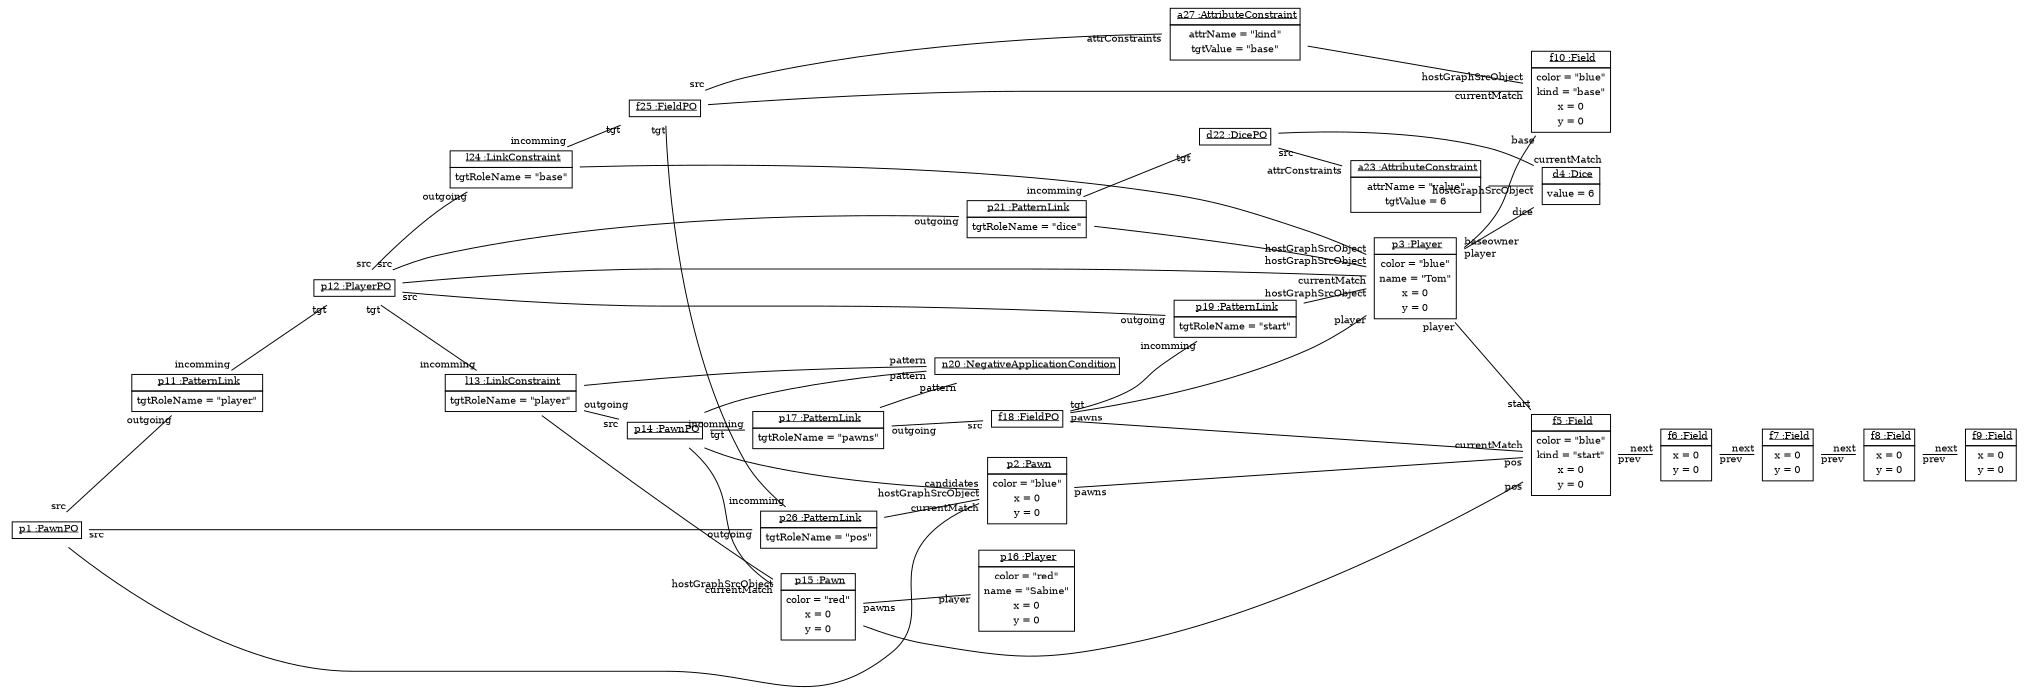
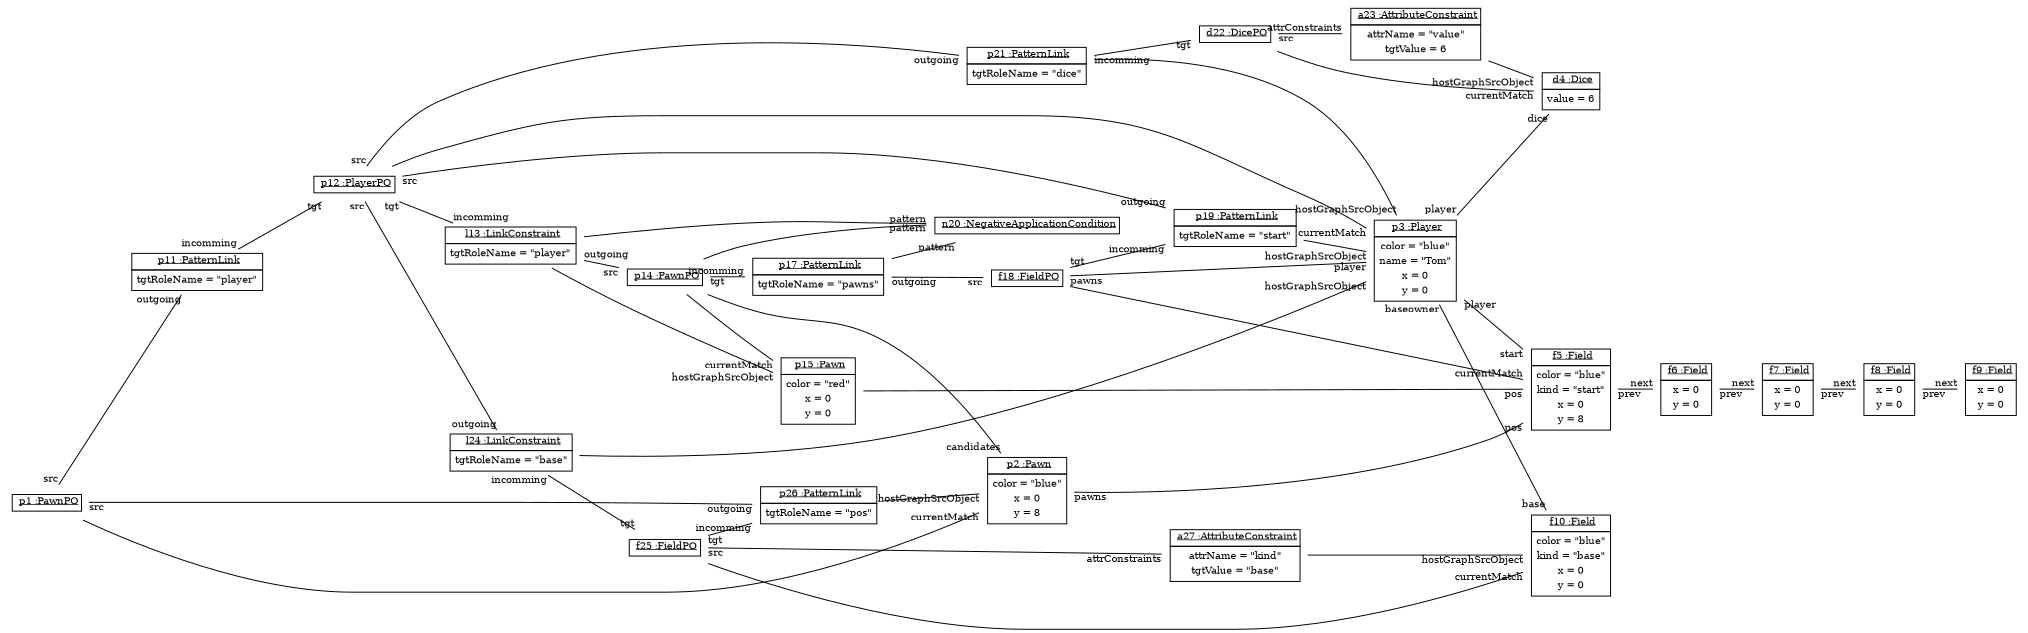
node "f5 :Field": text "y = 0" -> "y = 8"
node "p2 :Pawn": text "y = 0" -> "y = 8"
node "p16 :Player": removed
